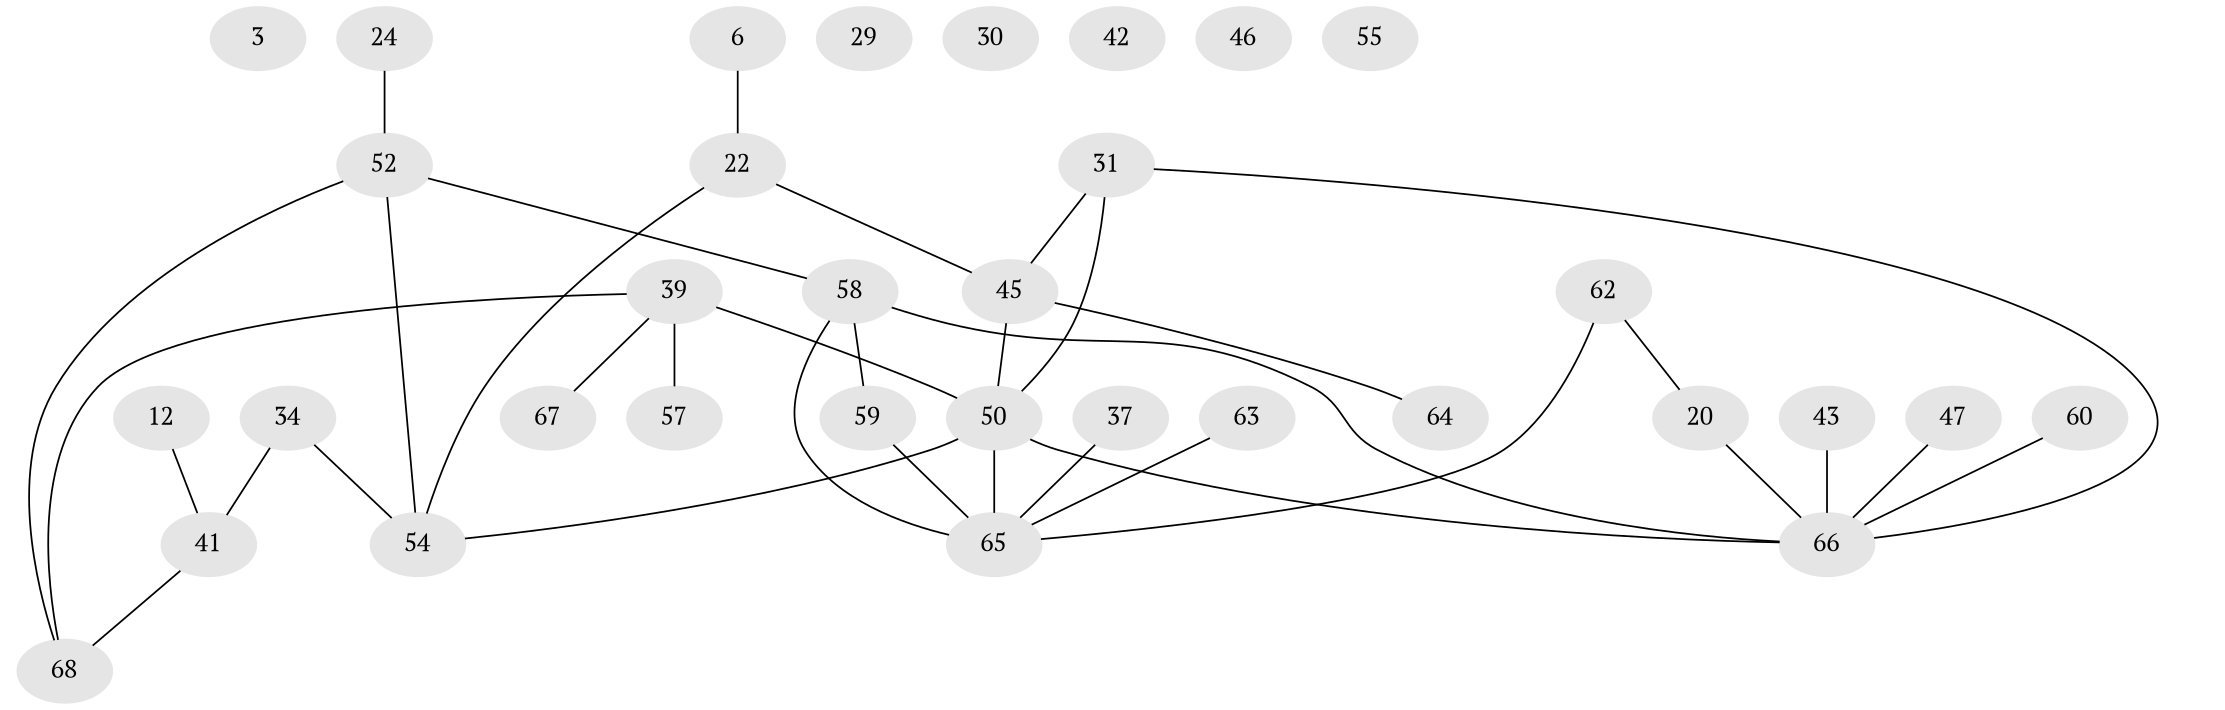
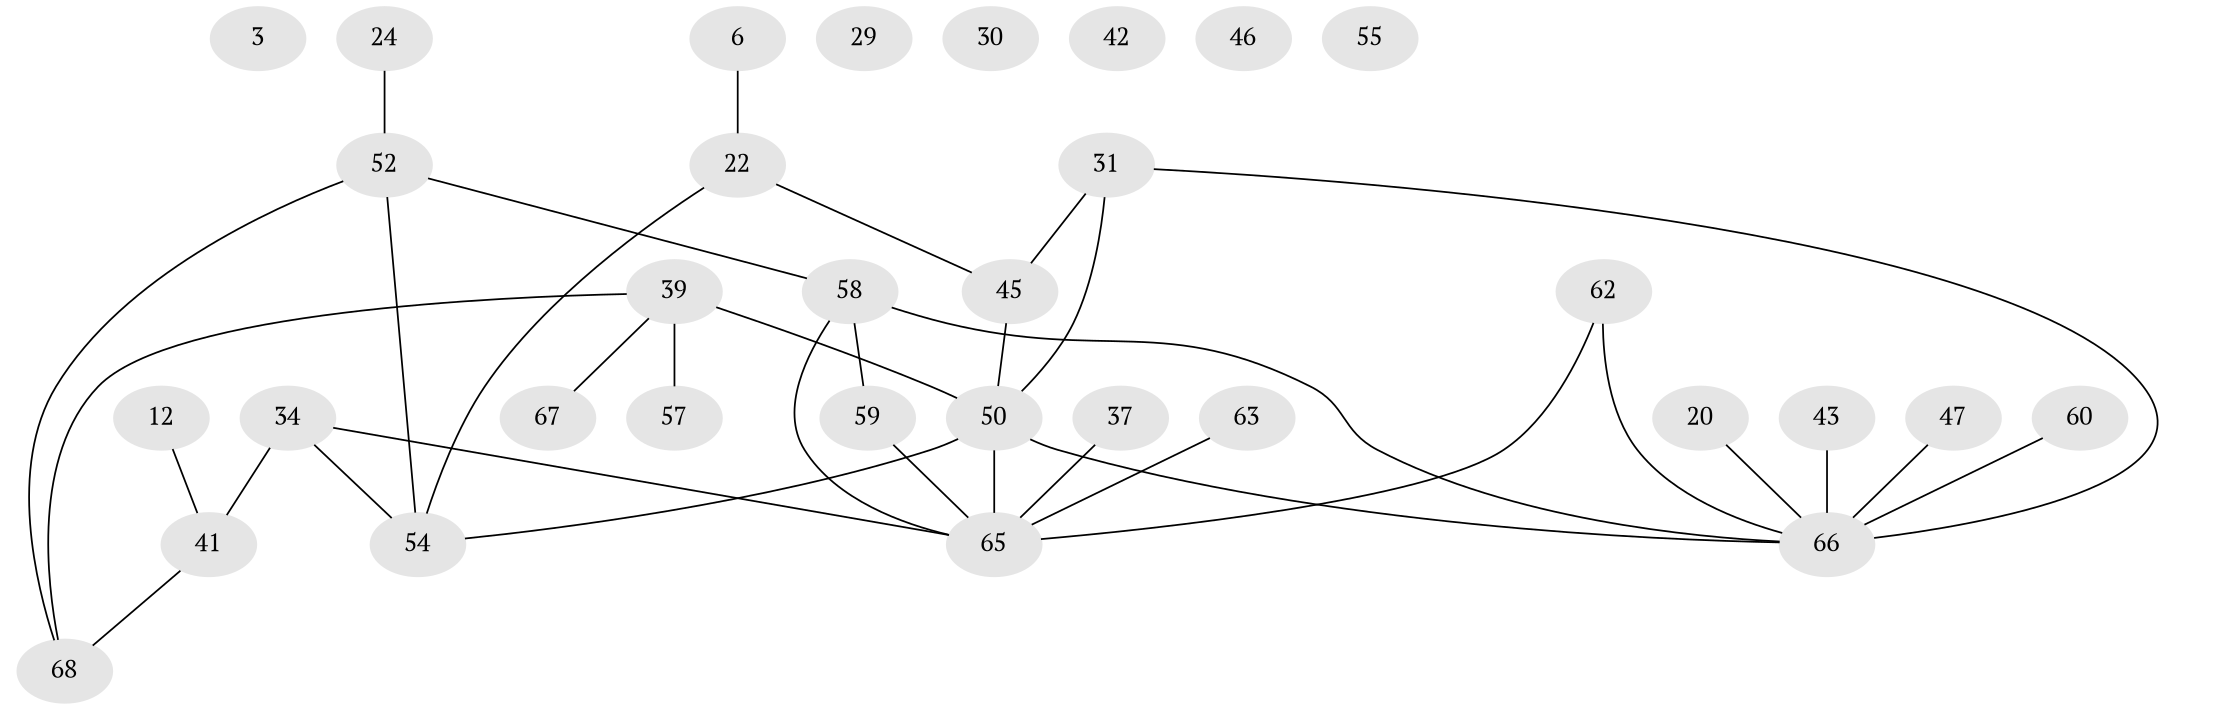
edge "62" -- "20": now "62" -- "66"
node "64": removed
edge "34" -- "65": added
